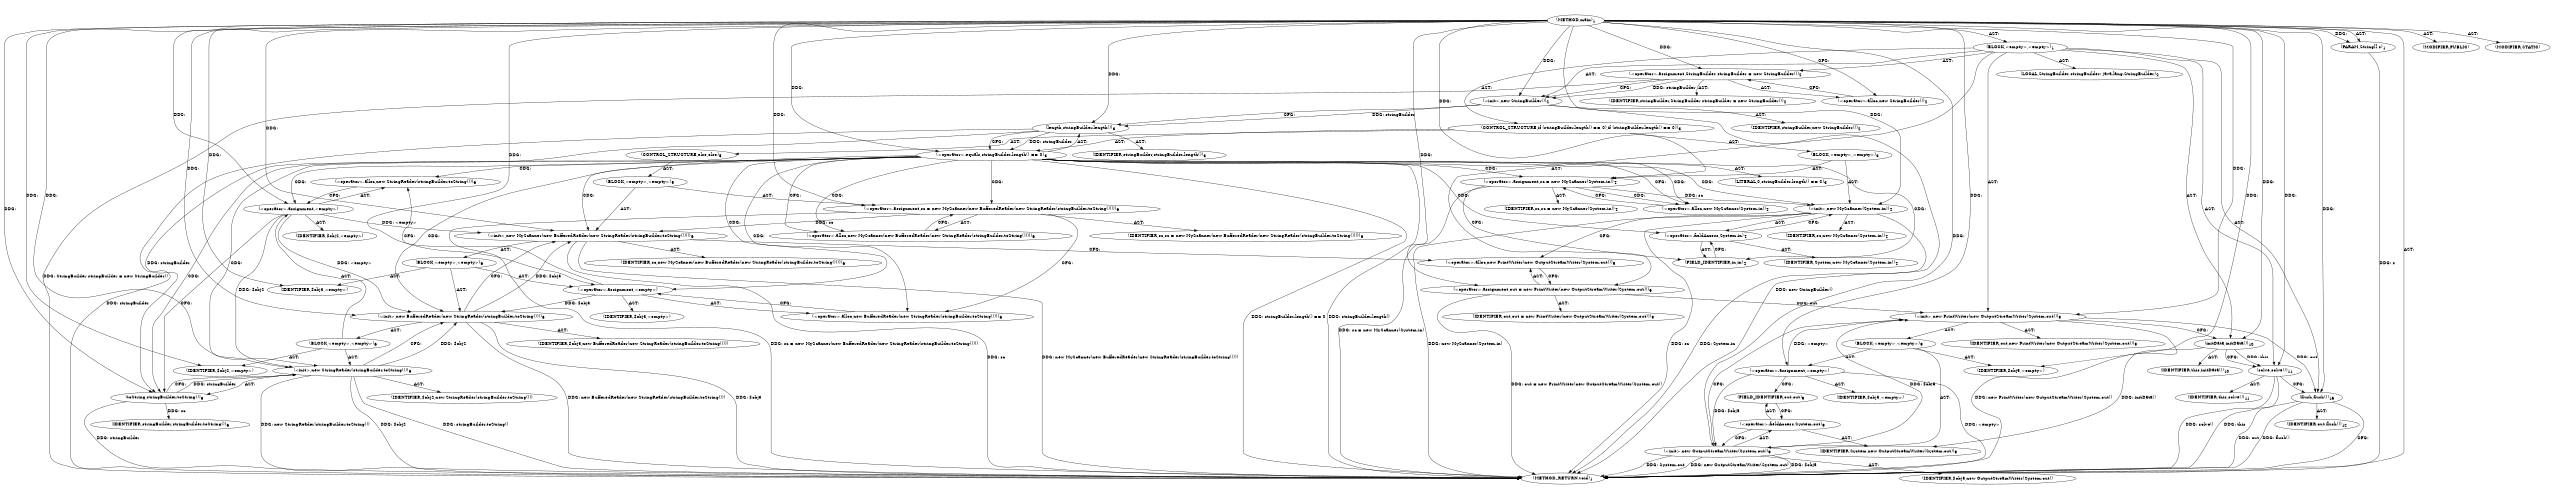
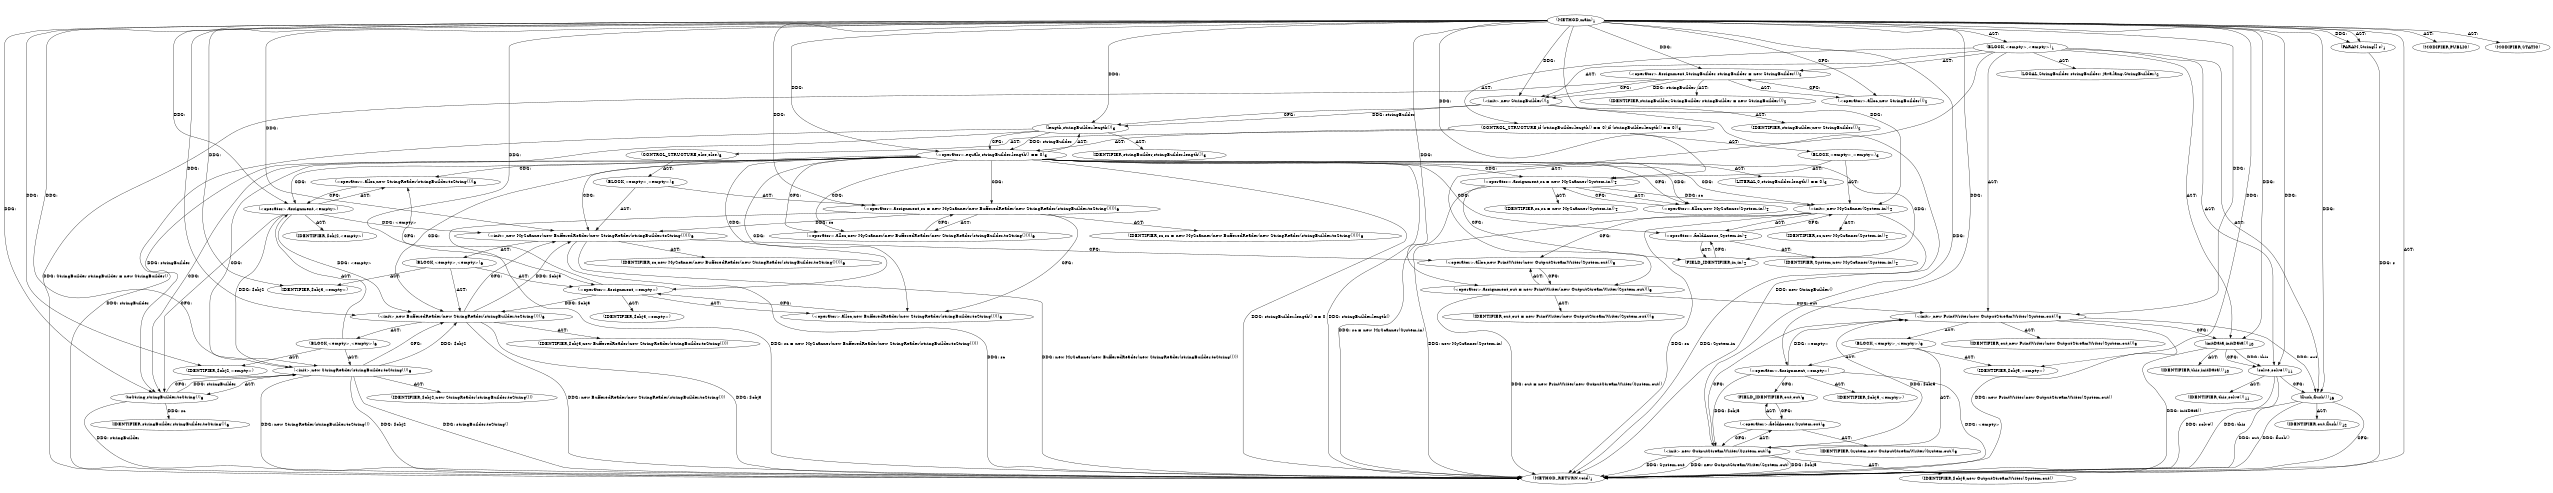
edge "(<operator>.assignment,sc = new MyScanner(System.in))" -> "(<operator>.alloc,new MyScanner(System.in))": label "CDG: " -> "AST: "
edge "(initData,initData())" -> "(IDENTIFIER,System,new OutputStreamWriter(System.out))": now "(initData,initData())" -> "(METHOD_RETURN,void)"
